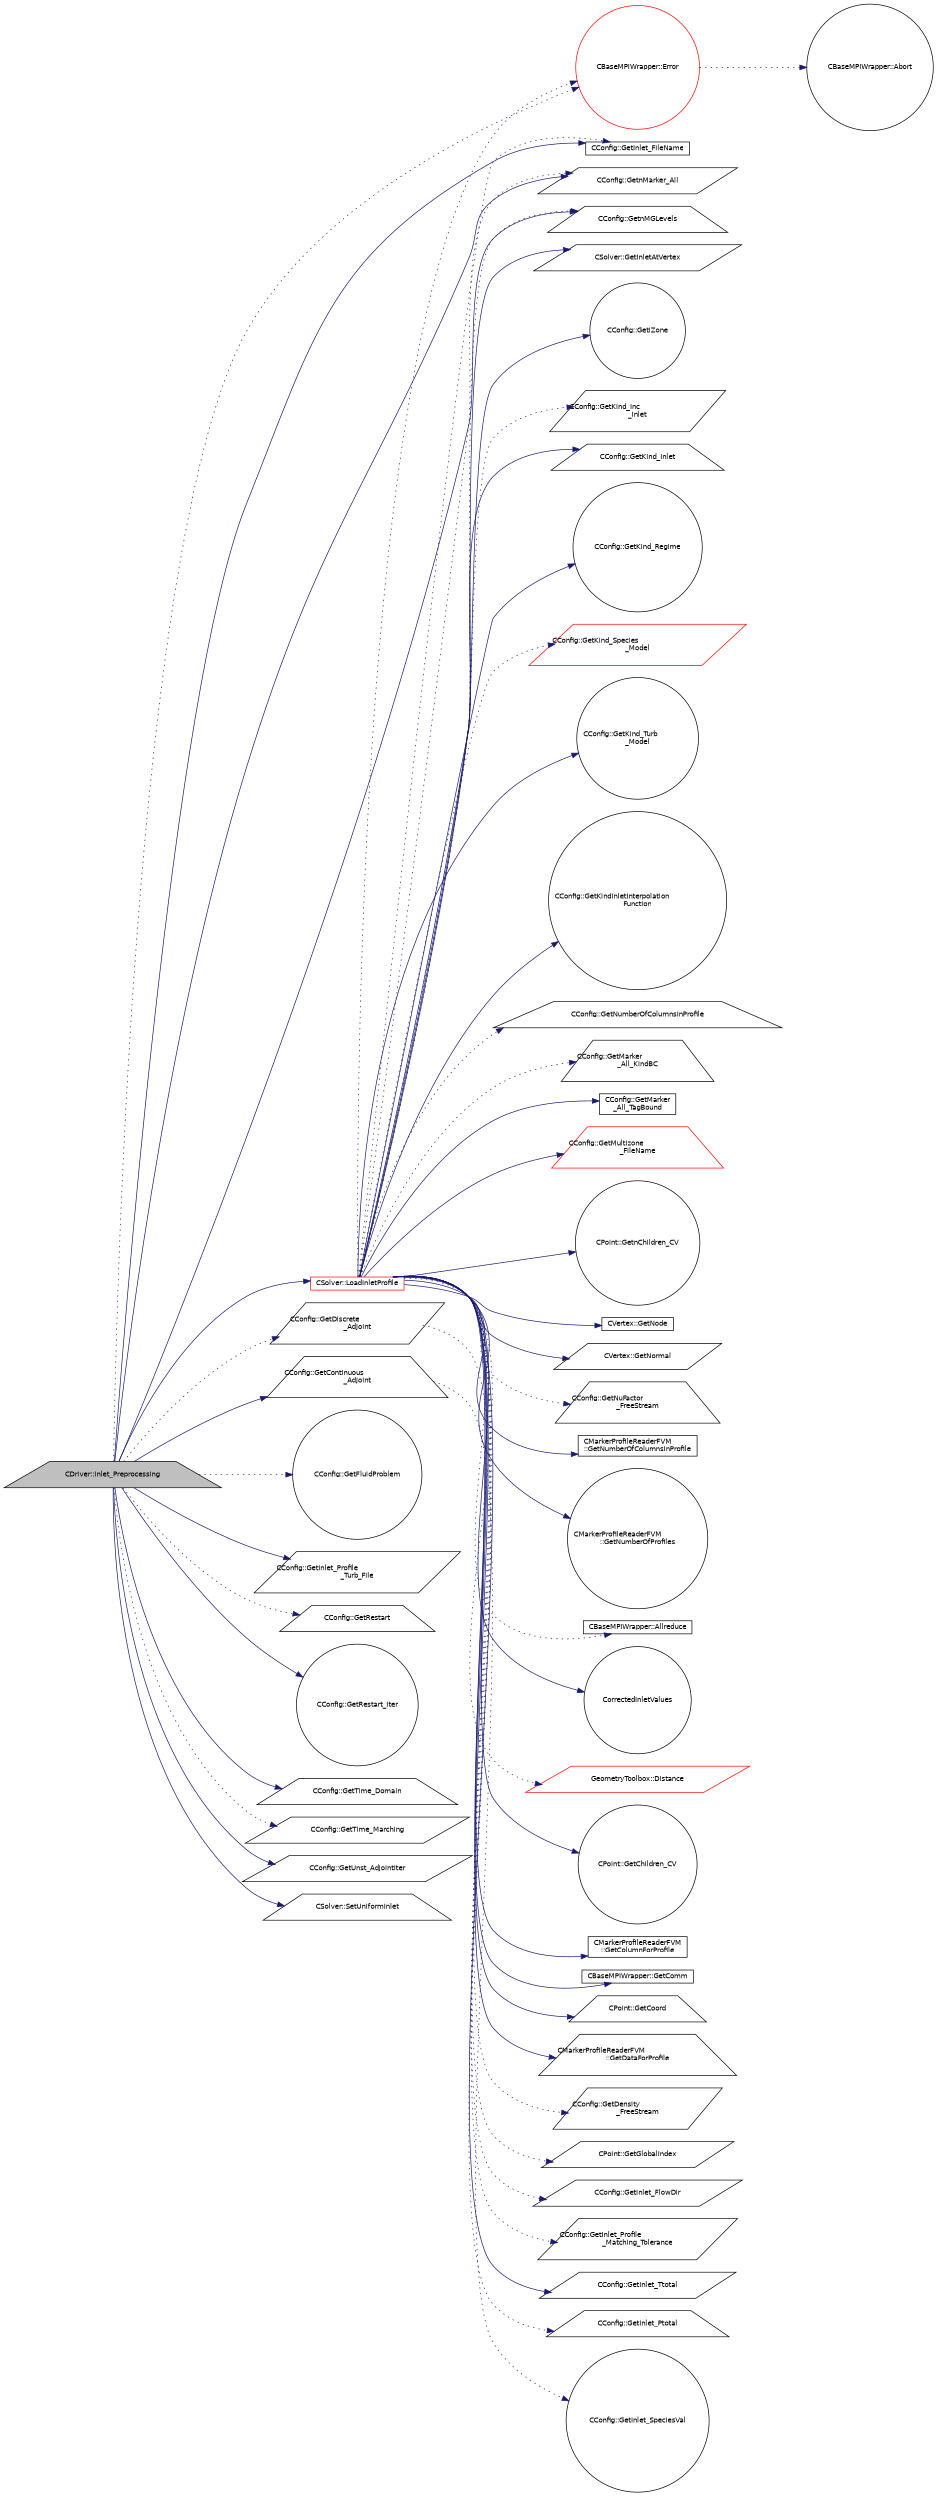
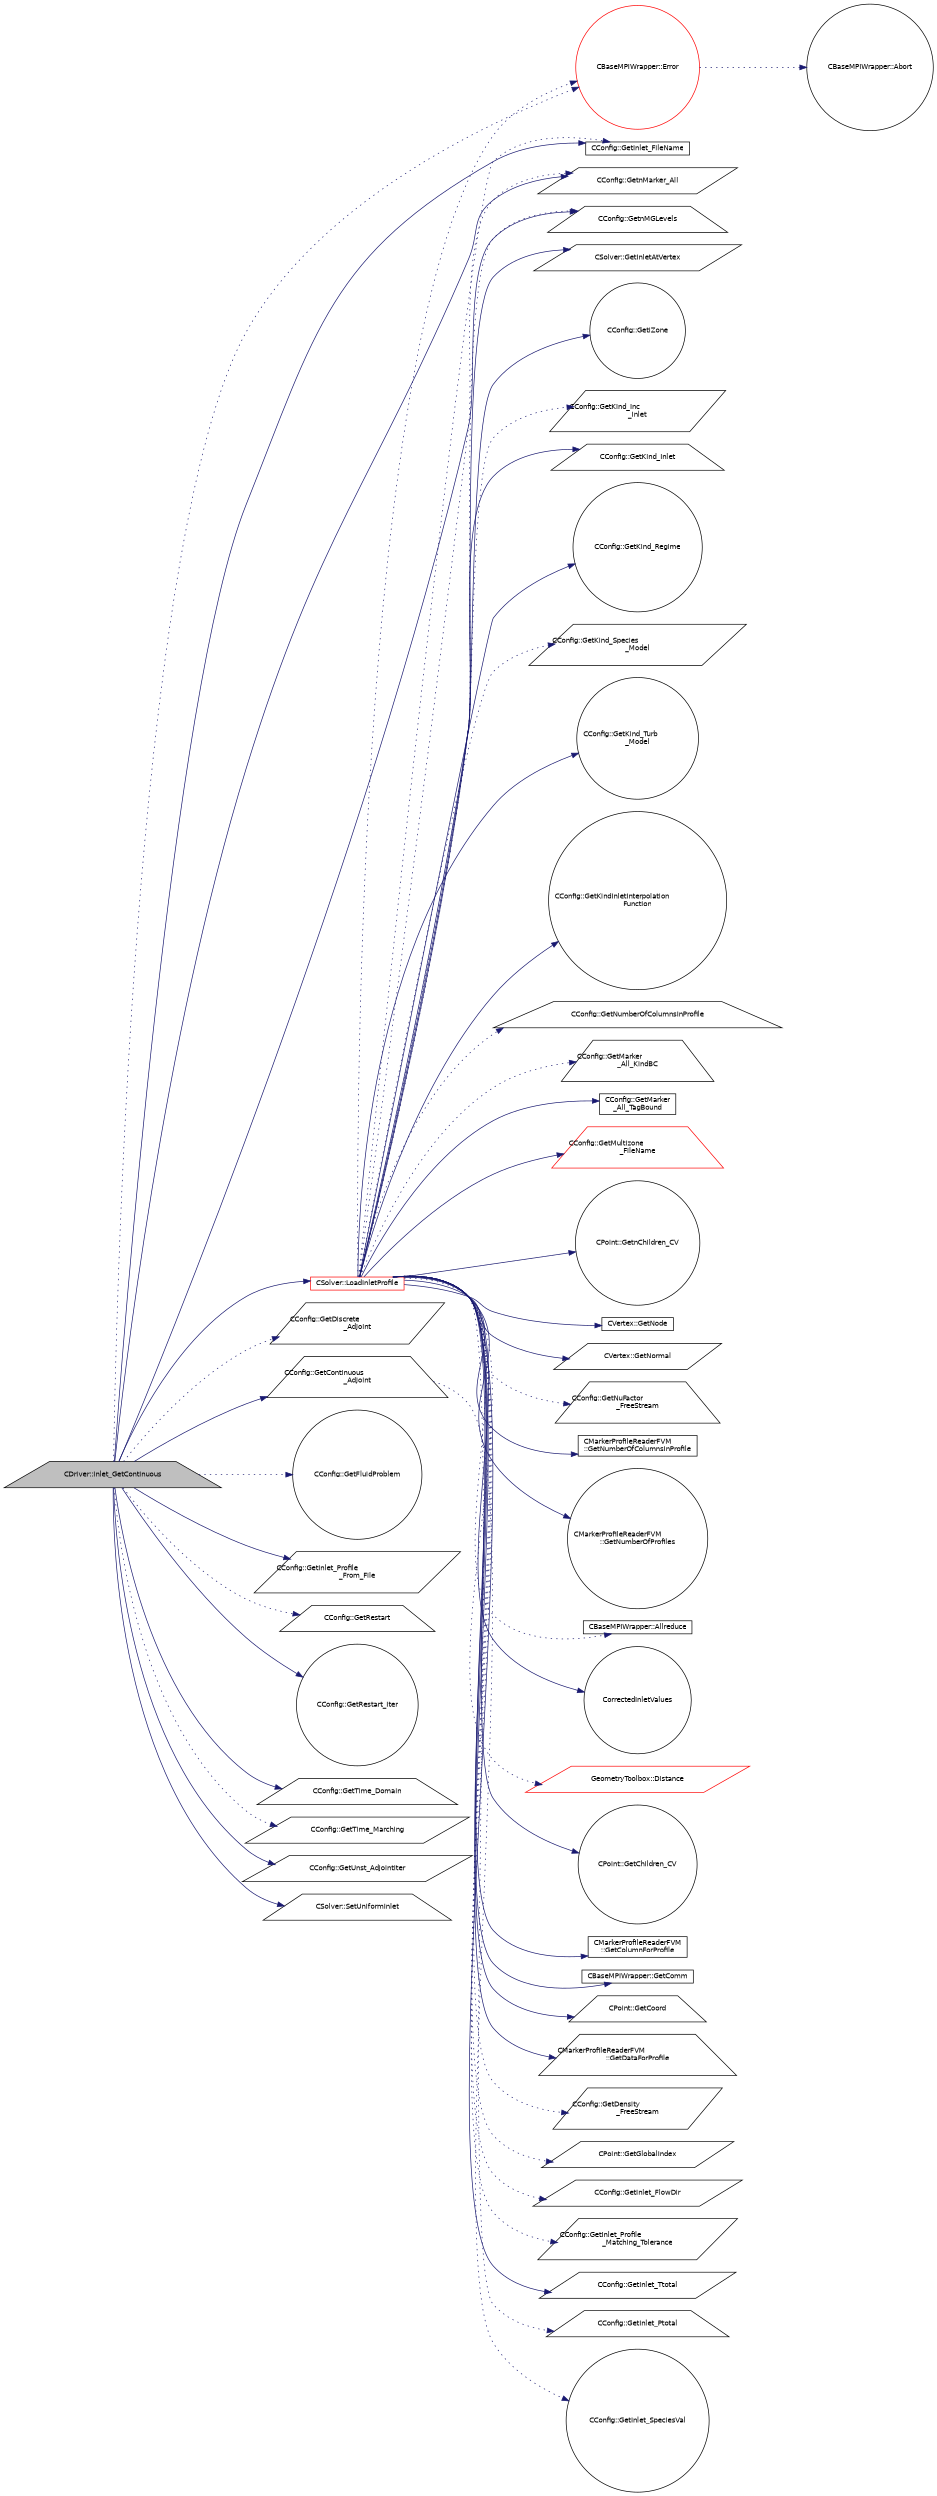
node "CConfig::GetKind_Species _Model": color red -> black
node "CDriver::Inlet_Preprocessing": label "CDriver::Inlet_Preprocessing" -> "CDriver::Inlet_GetContinuous"
node "CConfig::GetInlet_Profile _Turb_File": label "CConfig::GetInlet_Profile _Turb_File" -> "CConfig::GetInlet_Profile _From_File"
edge "CConfig::GetDiscrete _Adjoint" -> "CConfig::GetInlet_Ptotal": now "CSolver::LoadInletProfile" -> "CConfig::GetInlet_Ptotal"
